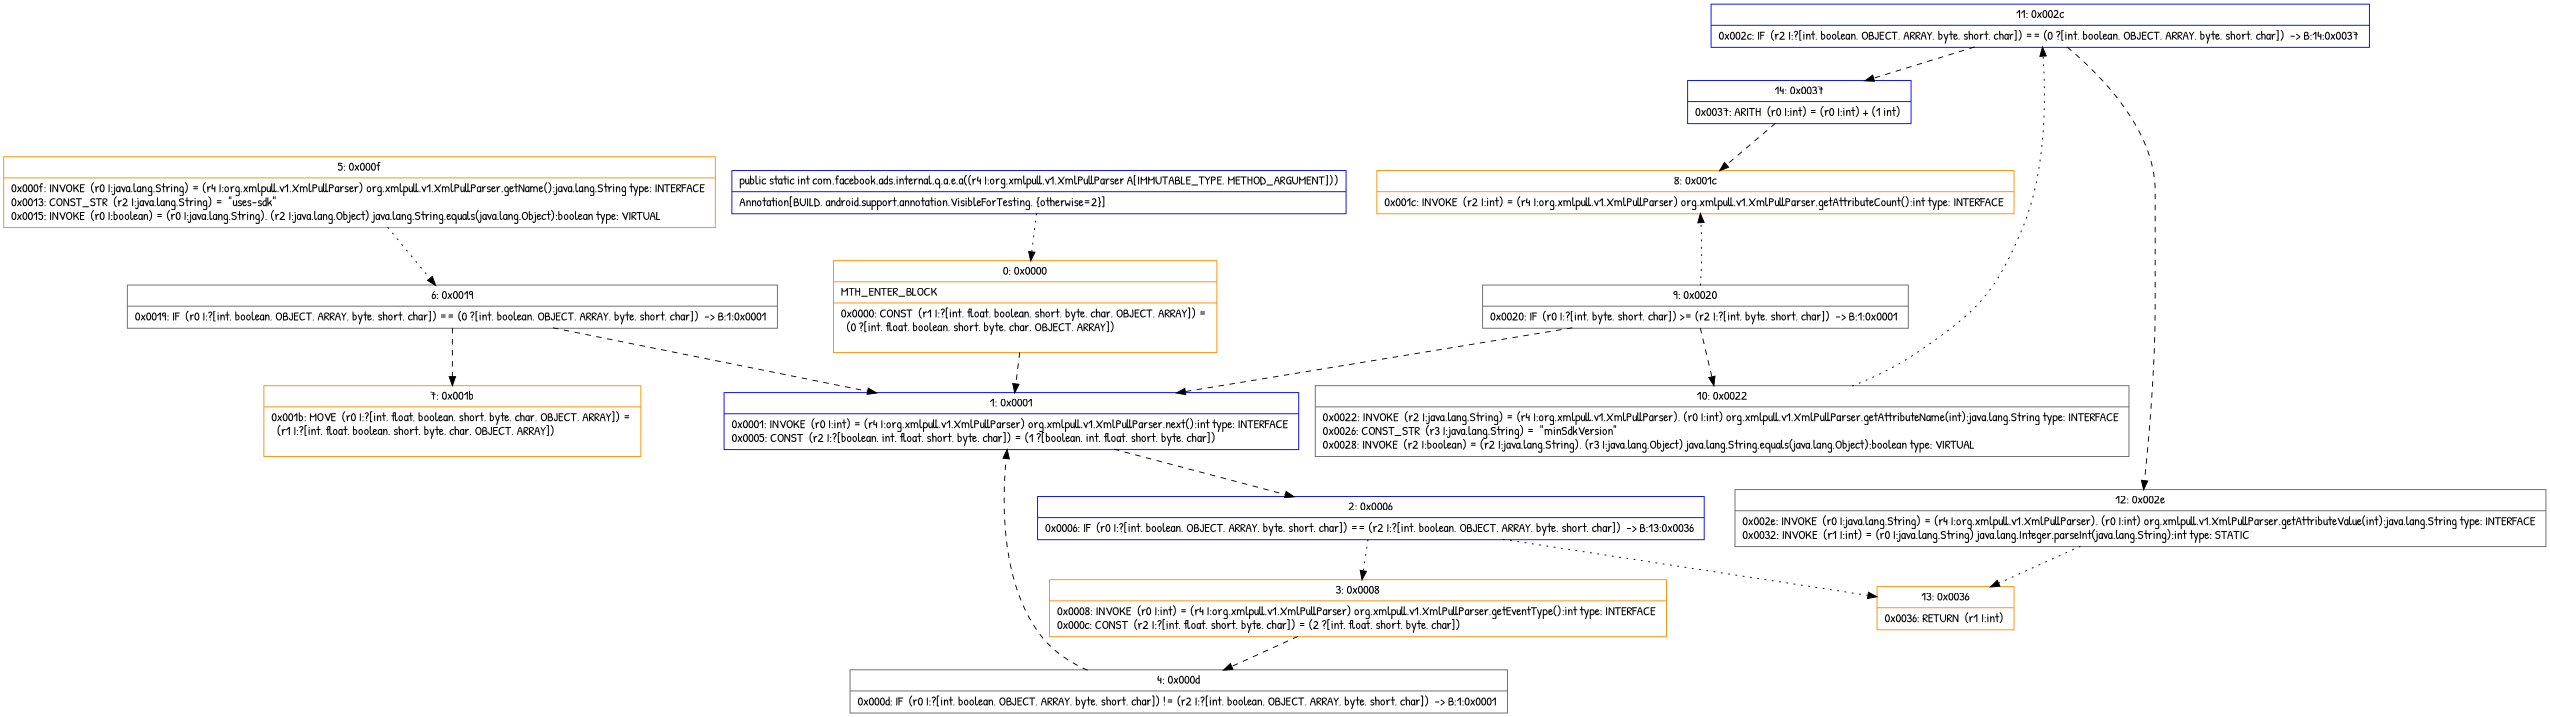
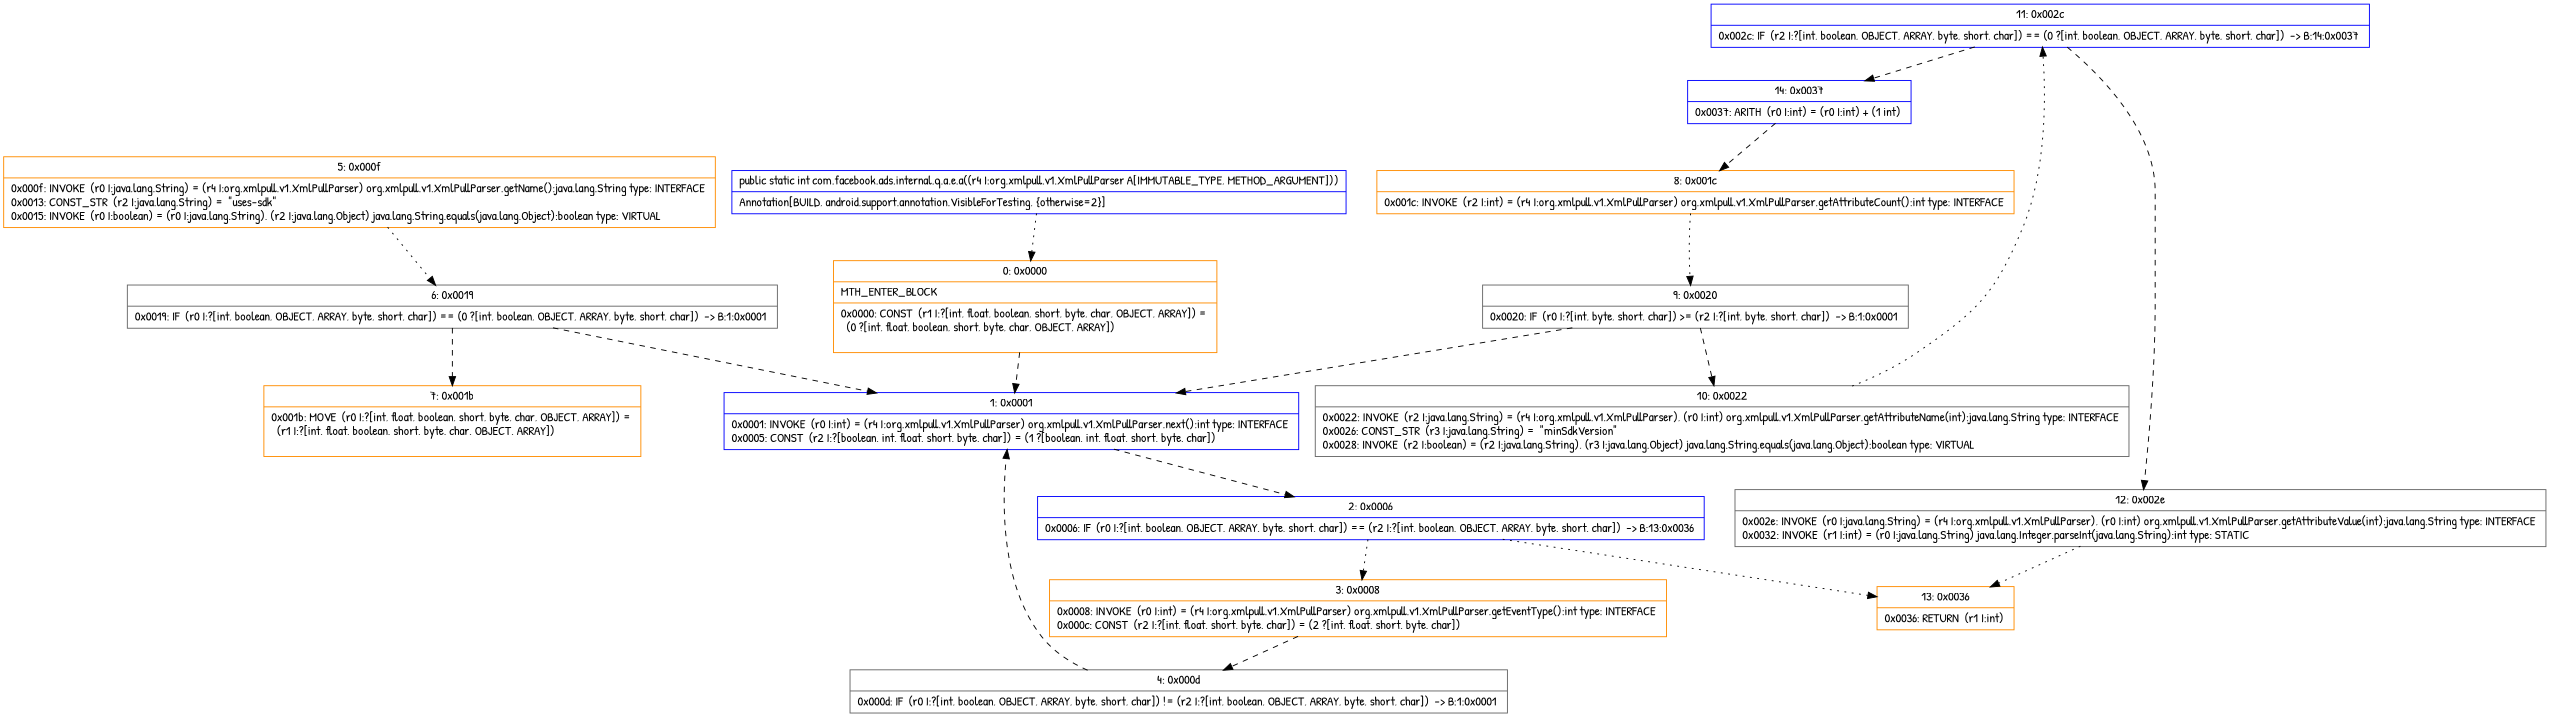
edge "9: 0x0020" -> "8: 0x001c": reversed
